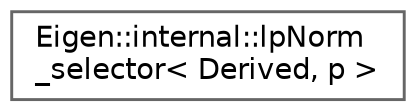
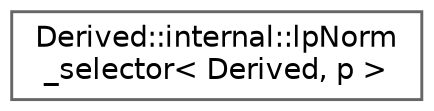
node "Eigen::internal::lpNorm _selector< Derived, p >": label "Eigen::internal::lpNorm _selector< Derived, p >" -> "Derived::internal::lpNorm _selector< Derived, p >"
